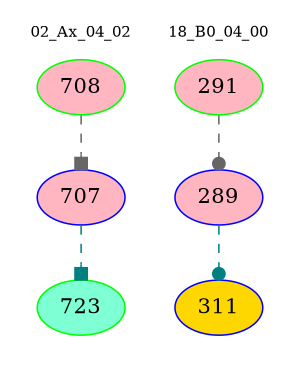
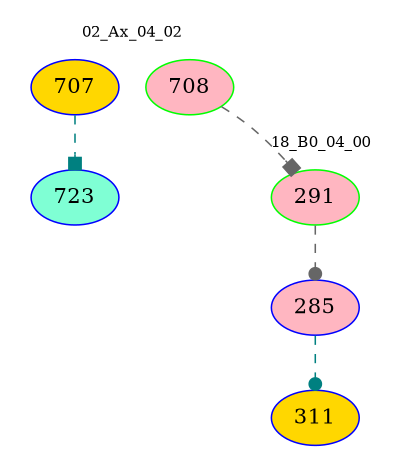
edge "708" -> "707": now "708" -> "291"
node "707": fillcolor lightpink -> gold
node "289": label "289" -> "285"
node "723": color green -> blue
